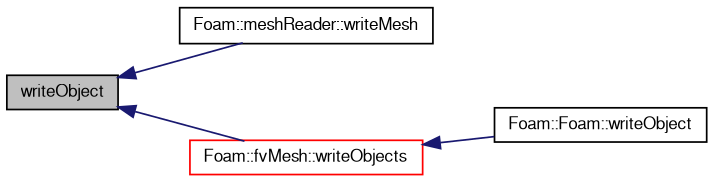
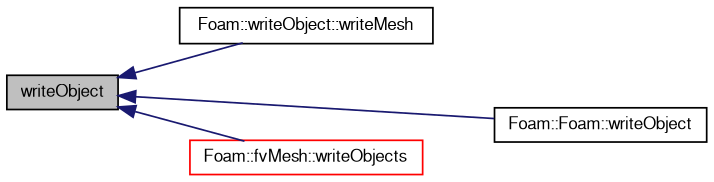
node "Foam::meshReader::writeMesh": label "Foam::meshReader::writeMesh" -> "Foam::writeObject::writeMesh"
edge "Foam::Foam::writeObject" -> "Foam::fvMesh::writeObjects": now "Foam::Foam::writeObject" -> "writeObject"
